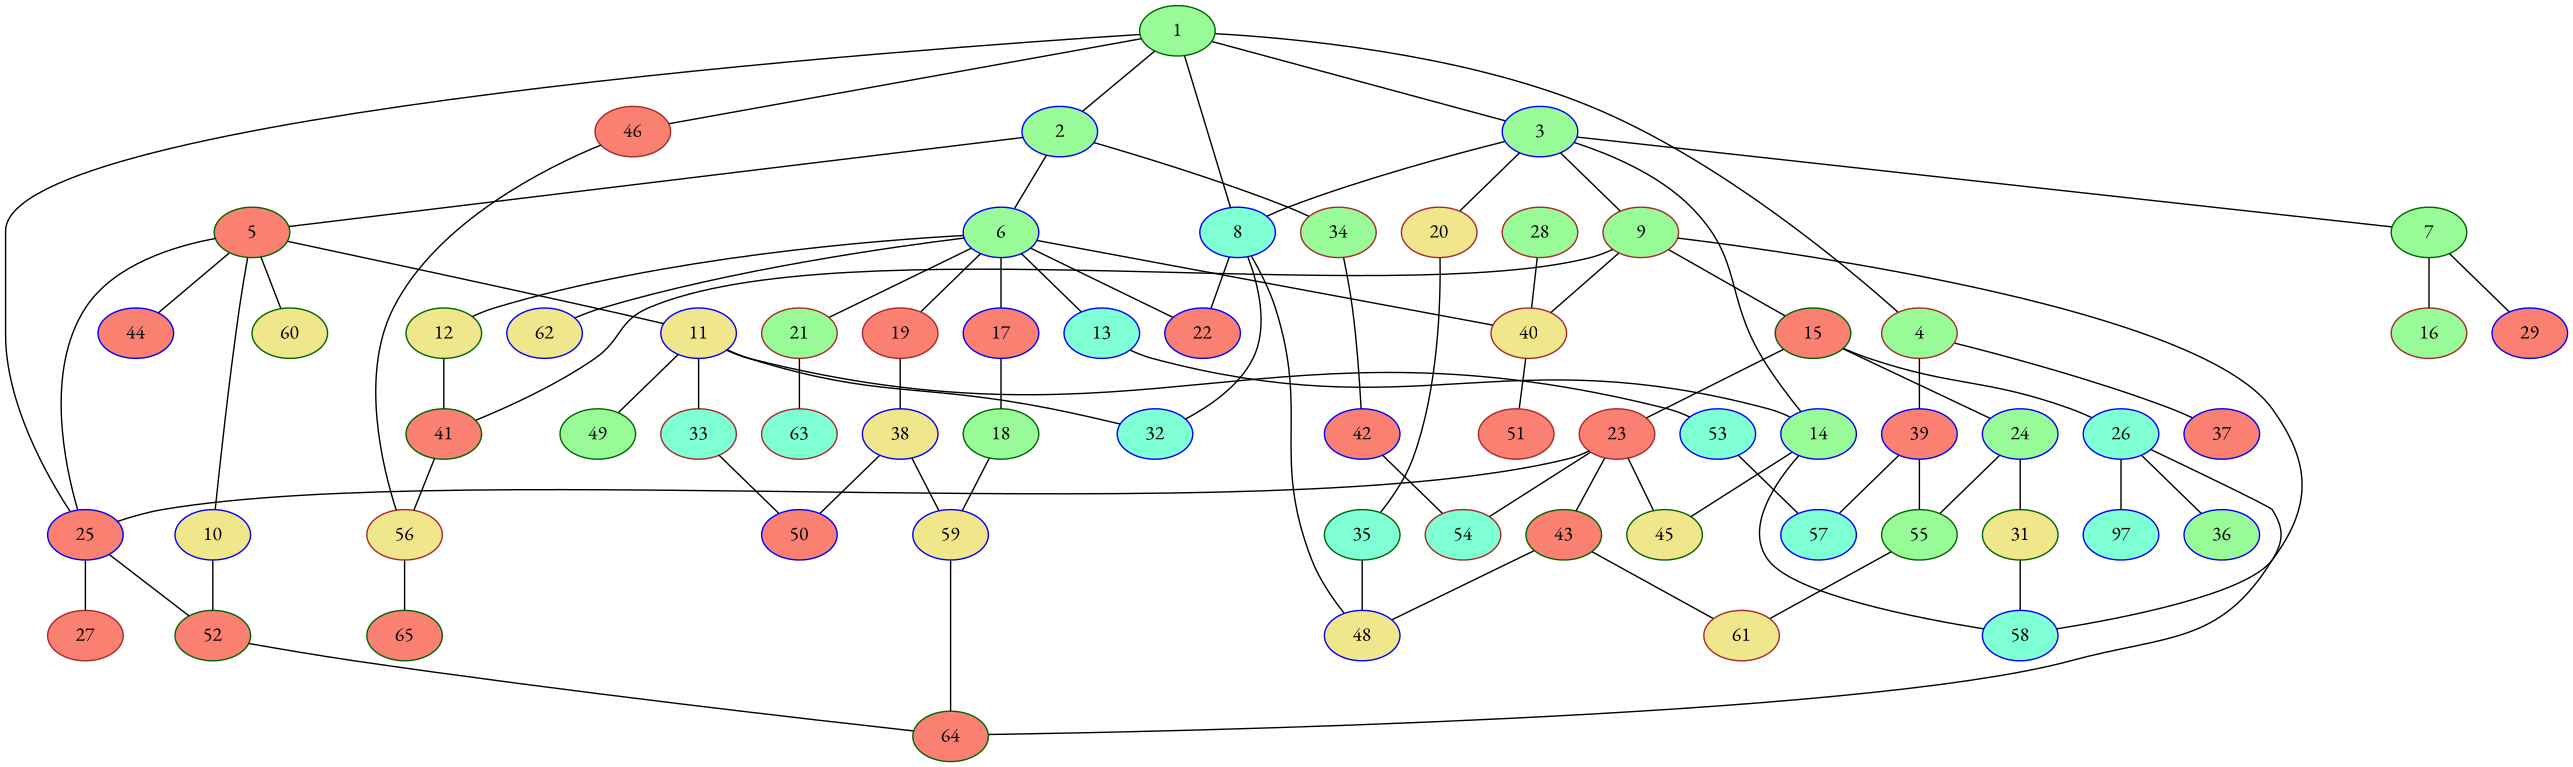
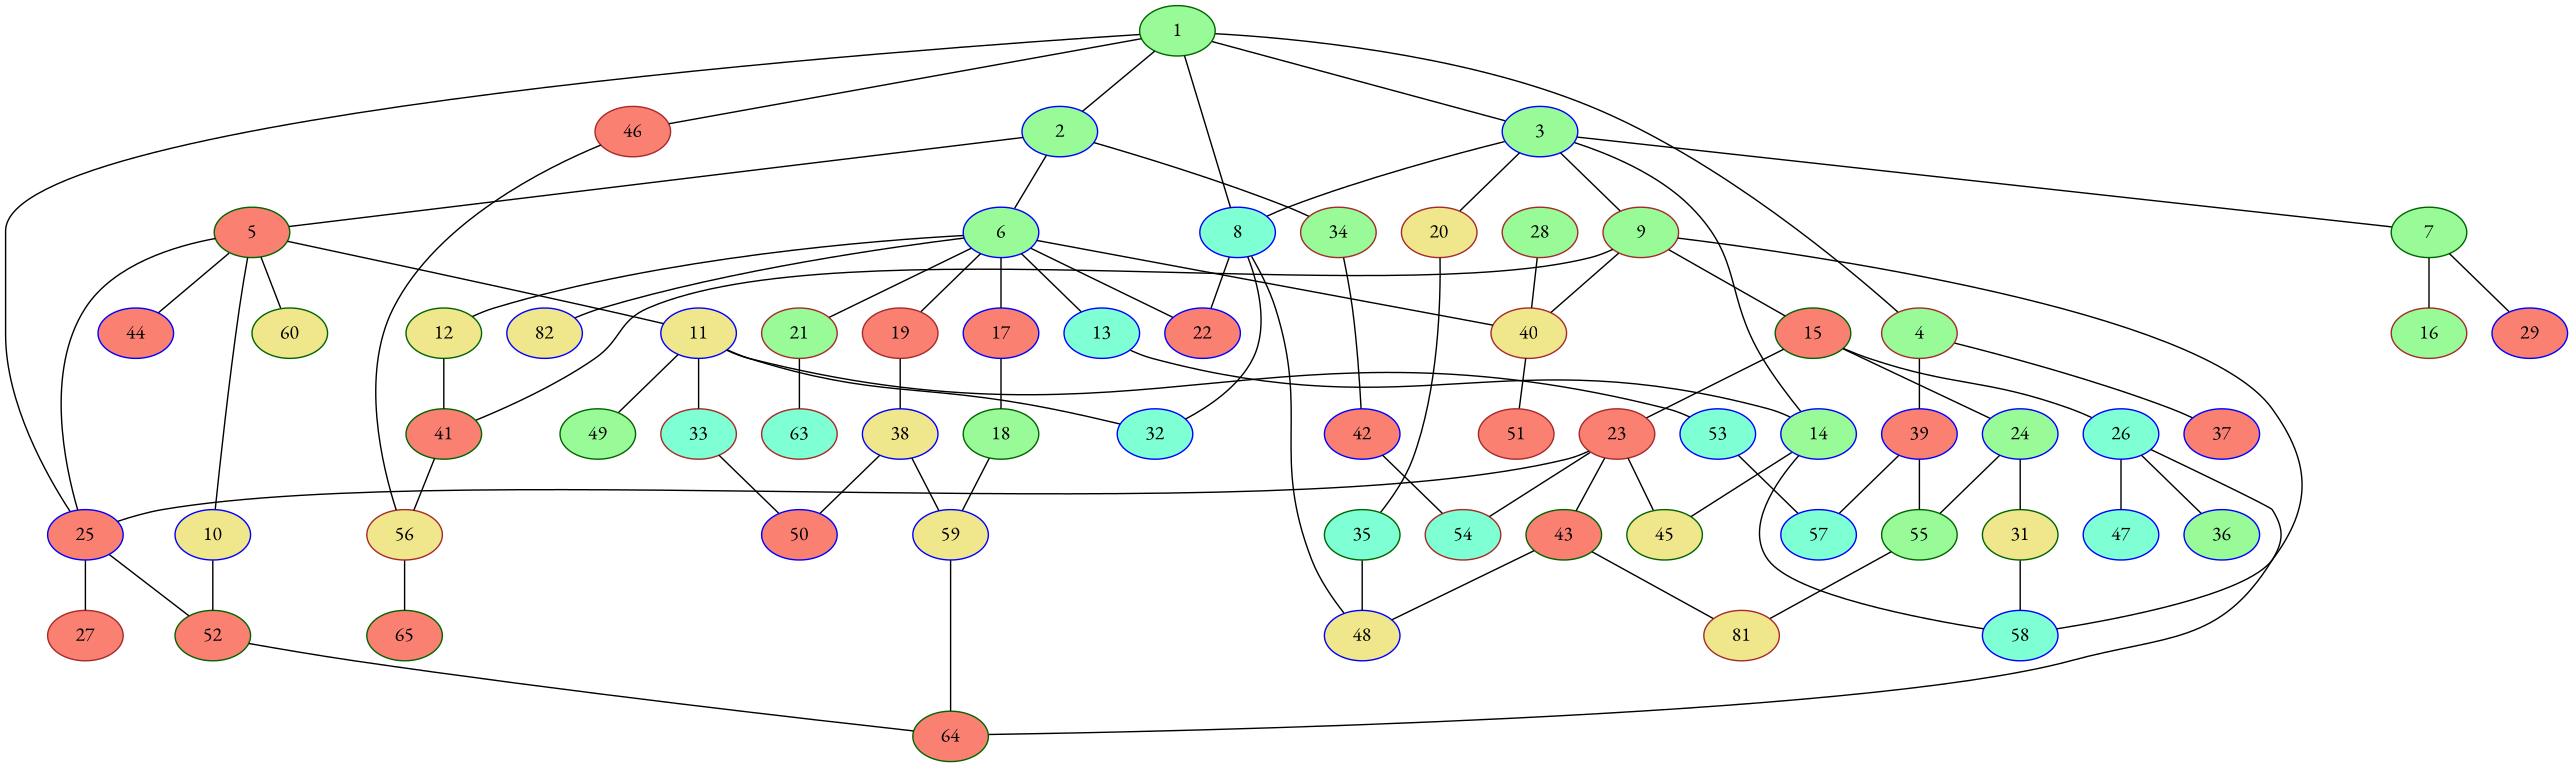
node "62": label "62" -> "82"
node "97": label "97" -> "47"
node "61": label "61" -> "81"
